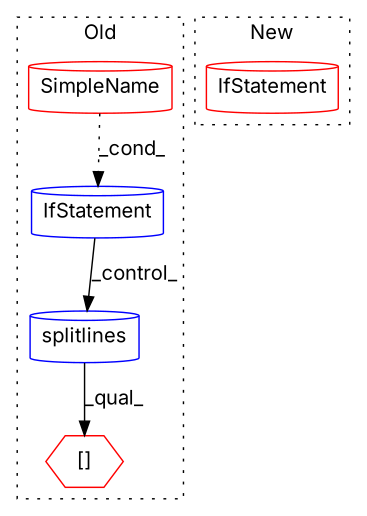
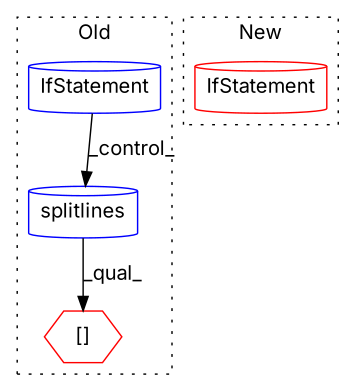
node "SimpleName": removed
